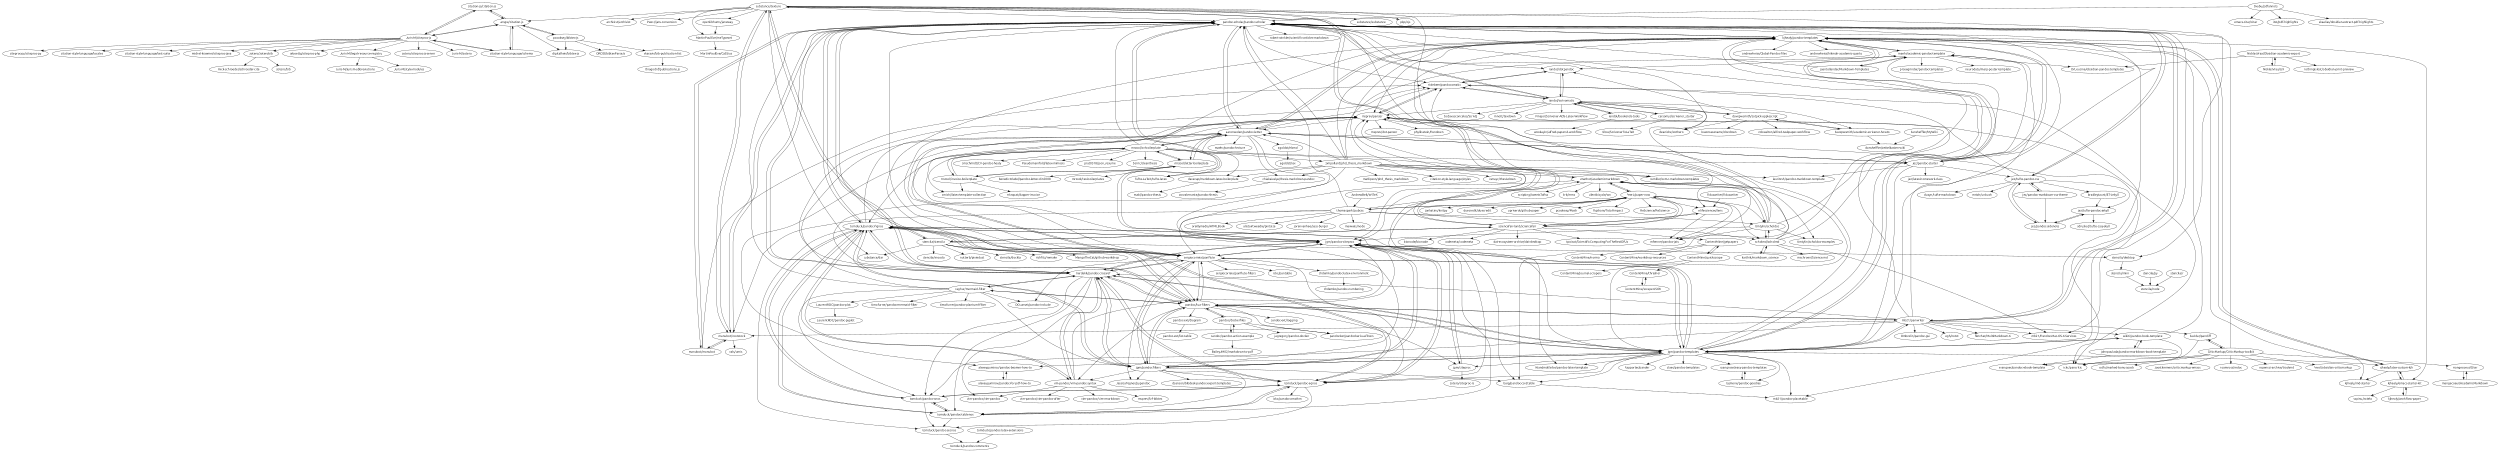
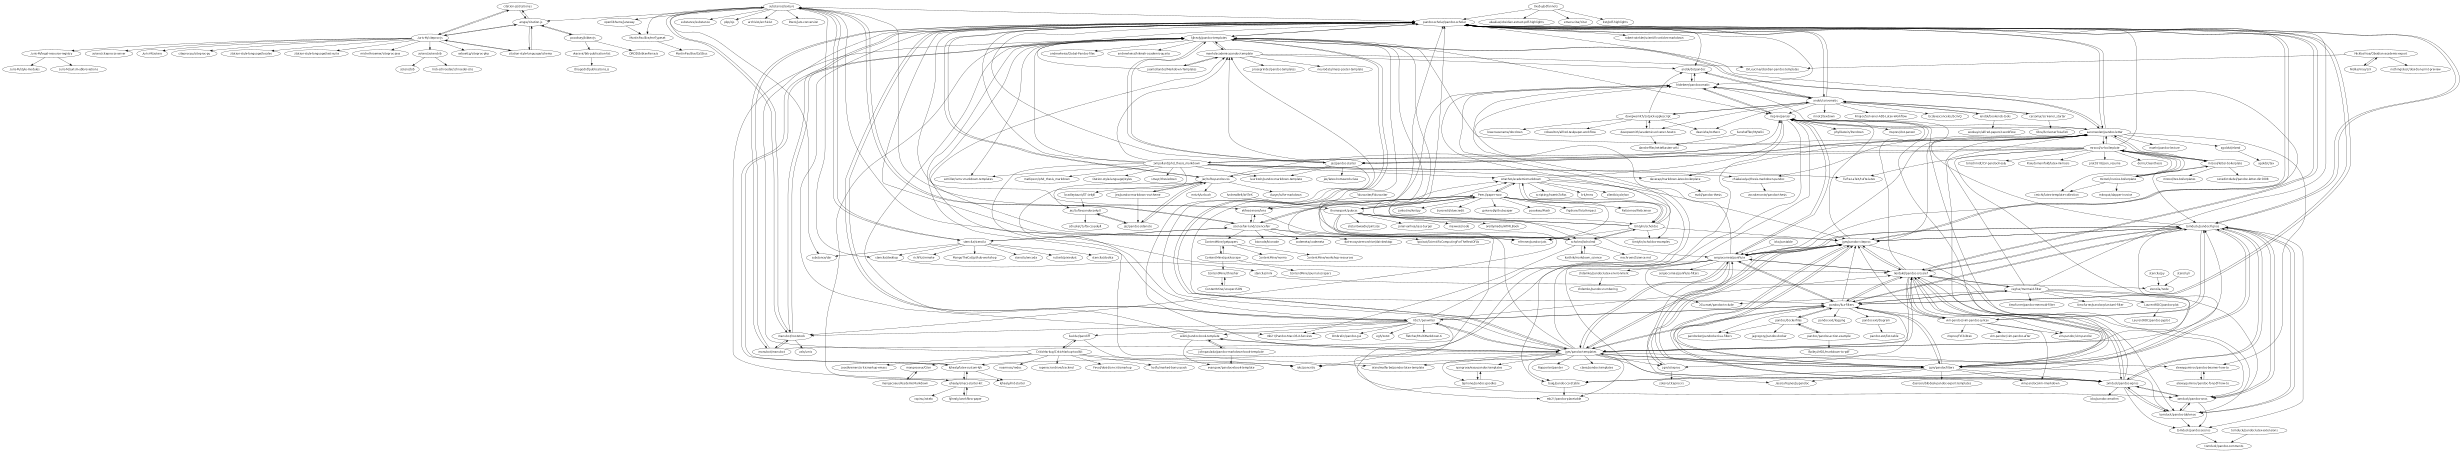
node "digitalheir/bibtex-js": removed
edge "sergiocorreia/panflute" -> "ickc/pantable": reversed
edge "jgm/pandocfilters" -> "vim-pandoc/vim-pandoc-syntax": now "jgm/pandocfilters" -> "vim-pandoc/vim-rmarkdown"
